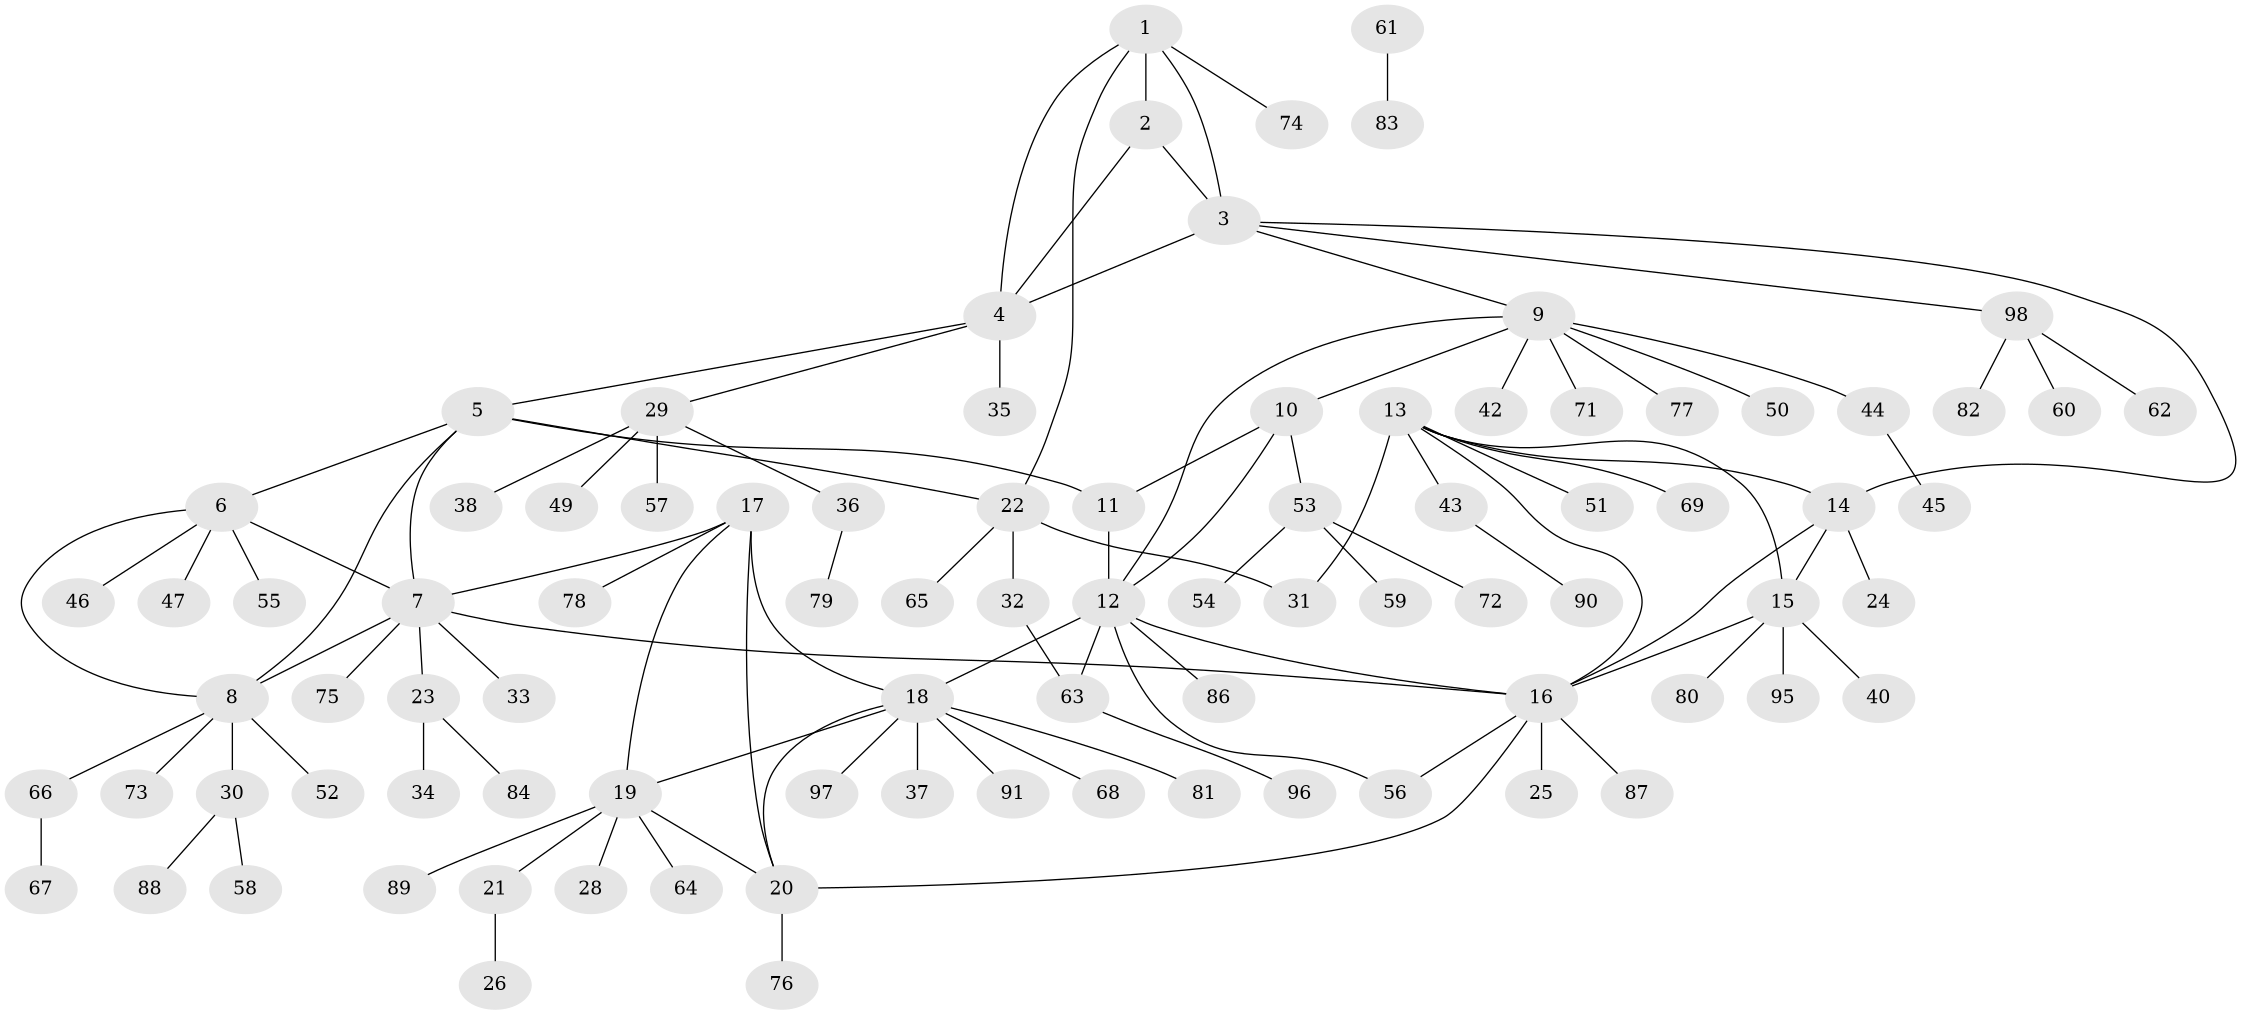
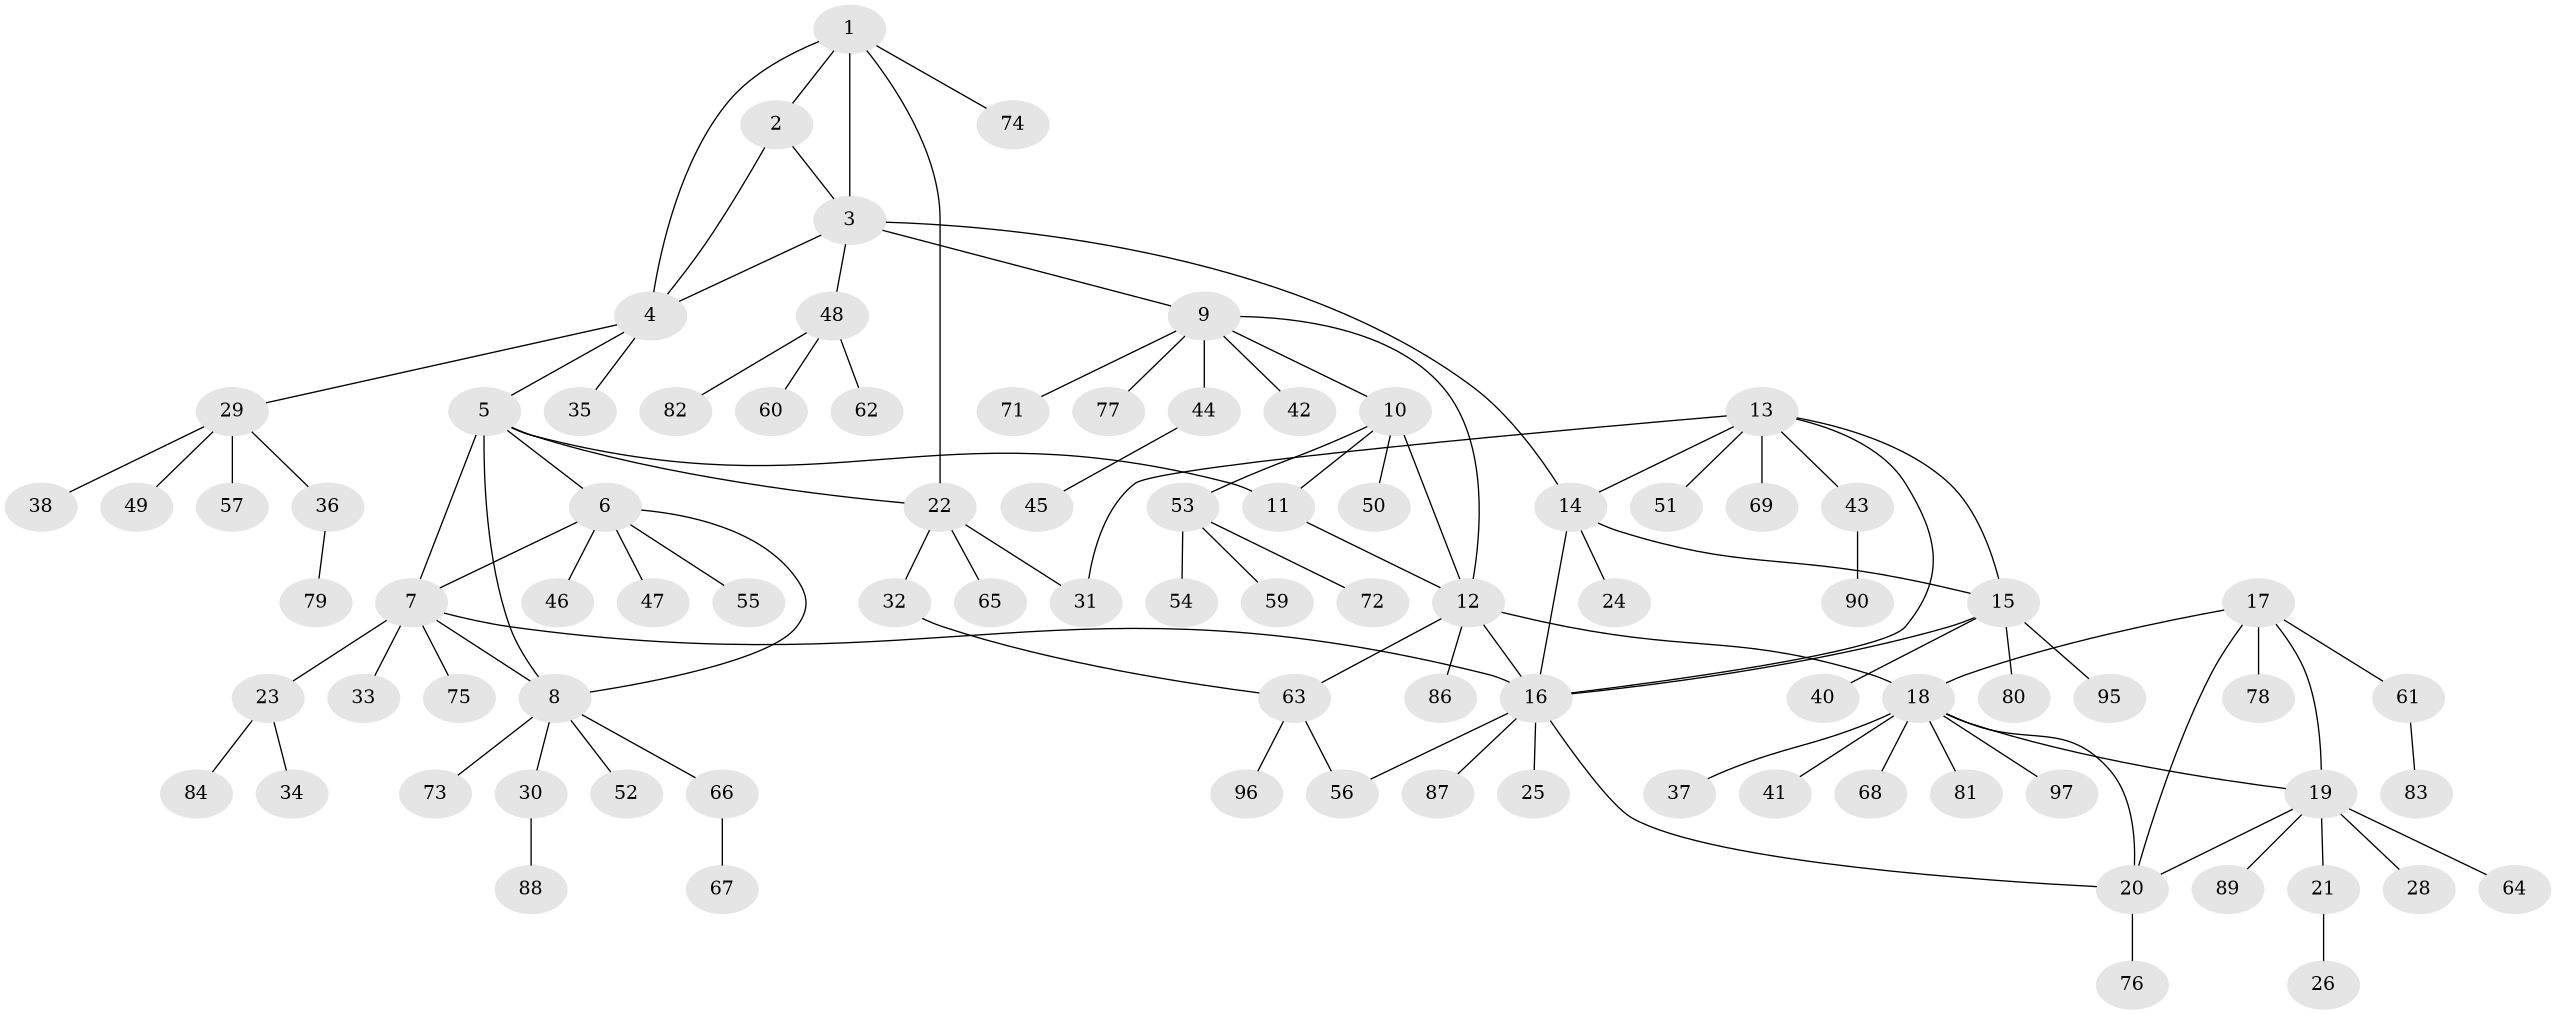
node "98": label "98" -> "48"
edge "9" -- "50": now "10" -- "50"
edge "17" -- "7": now "17" -- "61"
edge "12" -- "56": now "63" -- "56"
node "91": label "91" -> "41"
node "58": removed
